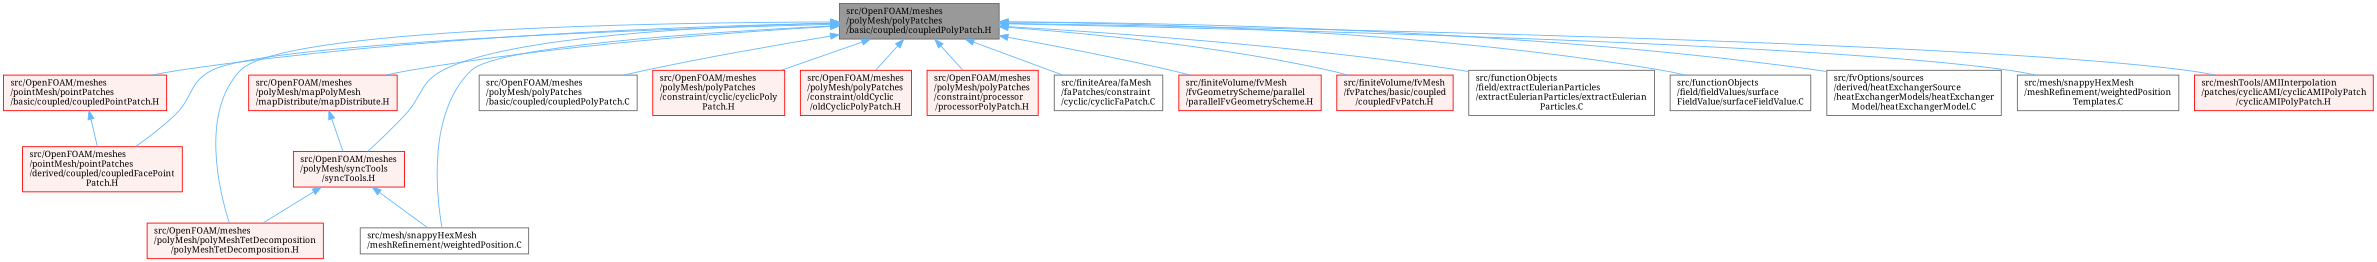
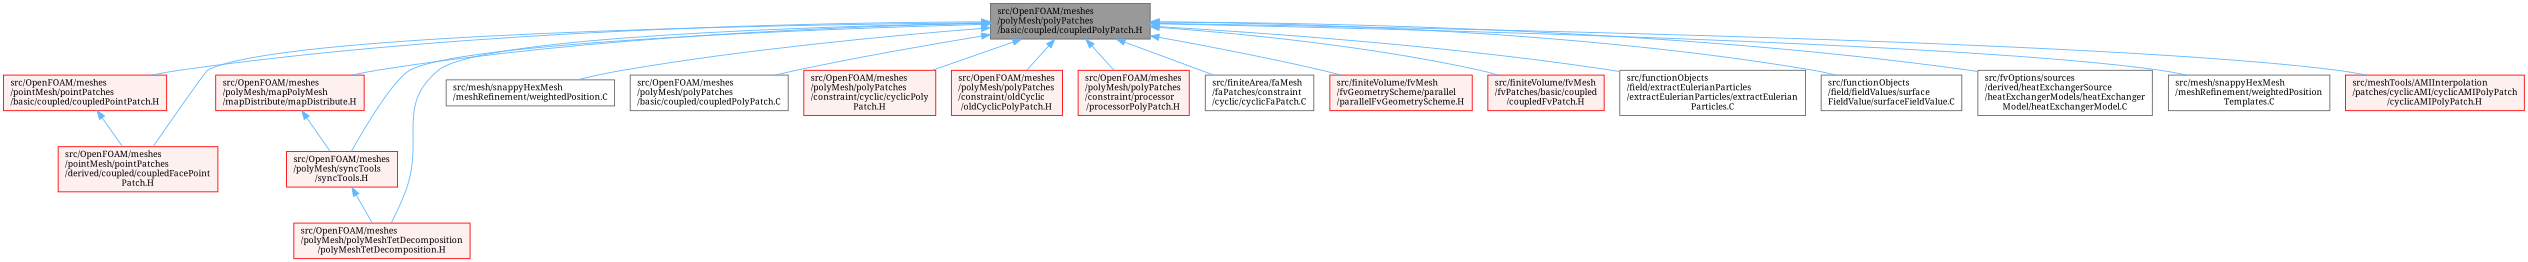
edge "src/mesh/snappyHexMesh /meshRefinement/weightedPosition.C" -> "src/OpenFOAM/meshes /polyMesh/syncTools /syncTools.H": removed
